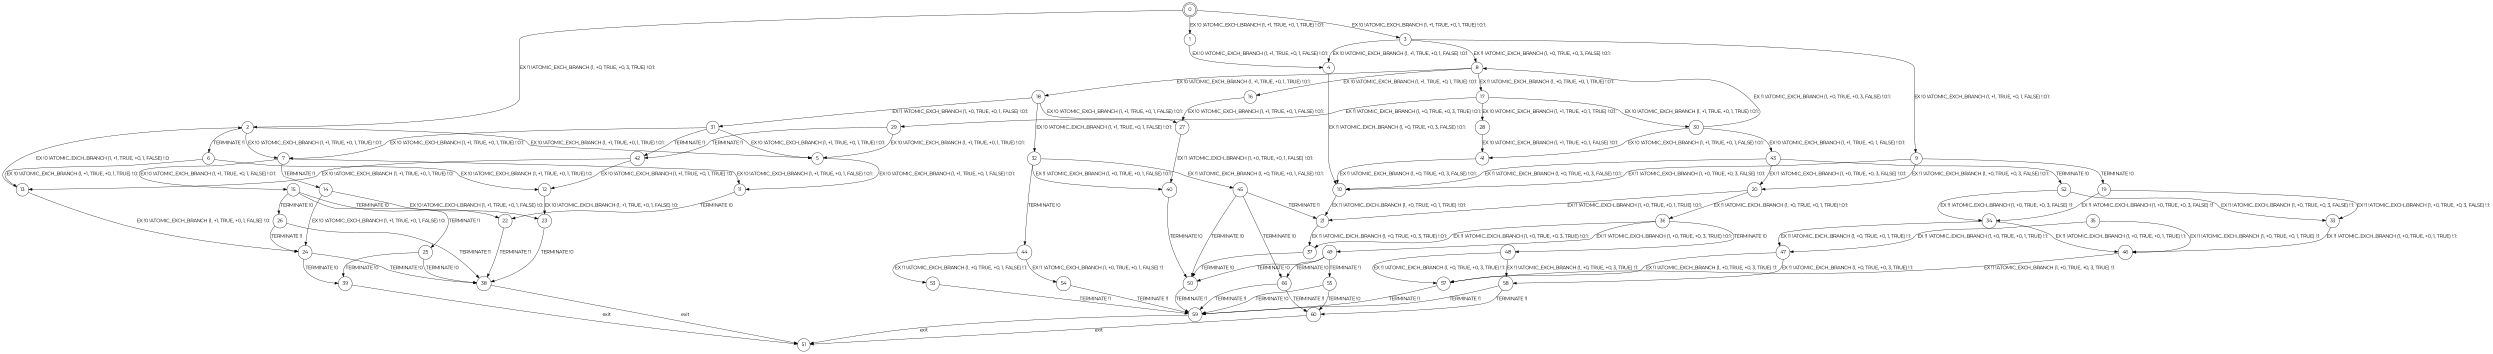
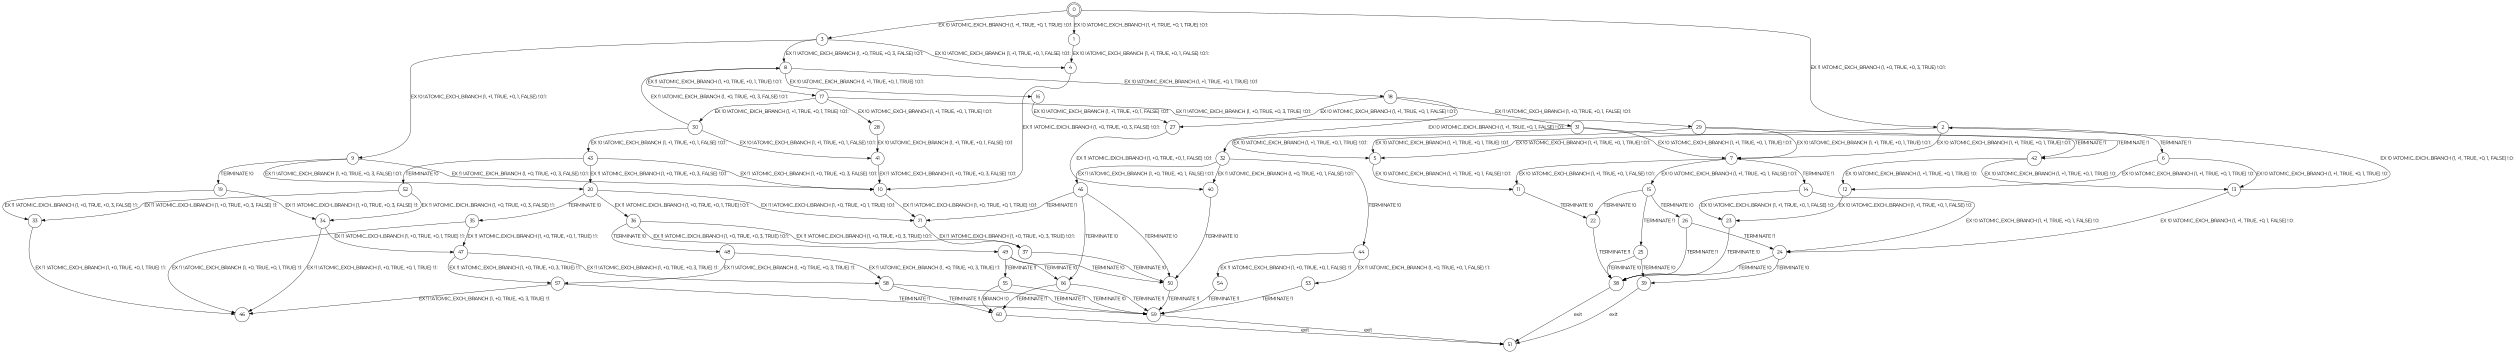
edge "29" -> "7": added, label "EX !0 !ATOMIC_EXCH_BRANCH (1, +1, TRUE, +0, 1, TRUE) !:0:1:"
edge "20" -> "35": added, label "TERMINATE !0"
edge "46" -> "57": reversed
edge "55" -> "60": label "TERMINATE !0" -> "BRANCH !0"
